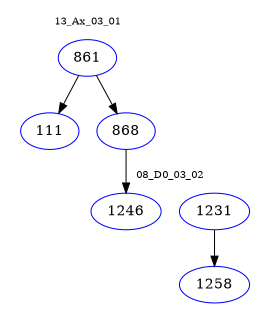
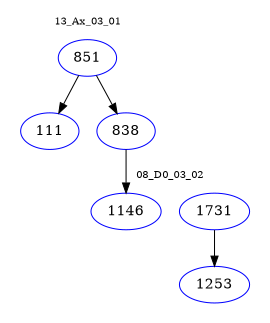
node "861": label "861" -> "851"
node "868": label "868" -> "838"
node "1246": label "1246" -> "1146"
node "1231": label "1231" -> "1731"
node "1258": label "1258" -> "1253"
